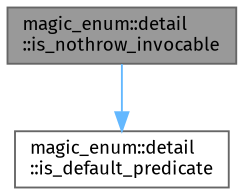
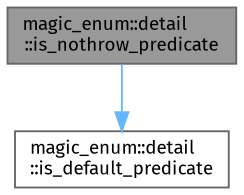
node "magic_enum::detail ::is_nothrow_invocable": label "magic_enum::detail ::is_nothrow_invocable" -> "magic_enum::detail ::is_nothrow_predicate"
